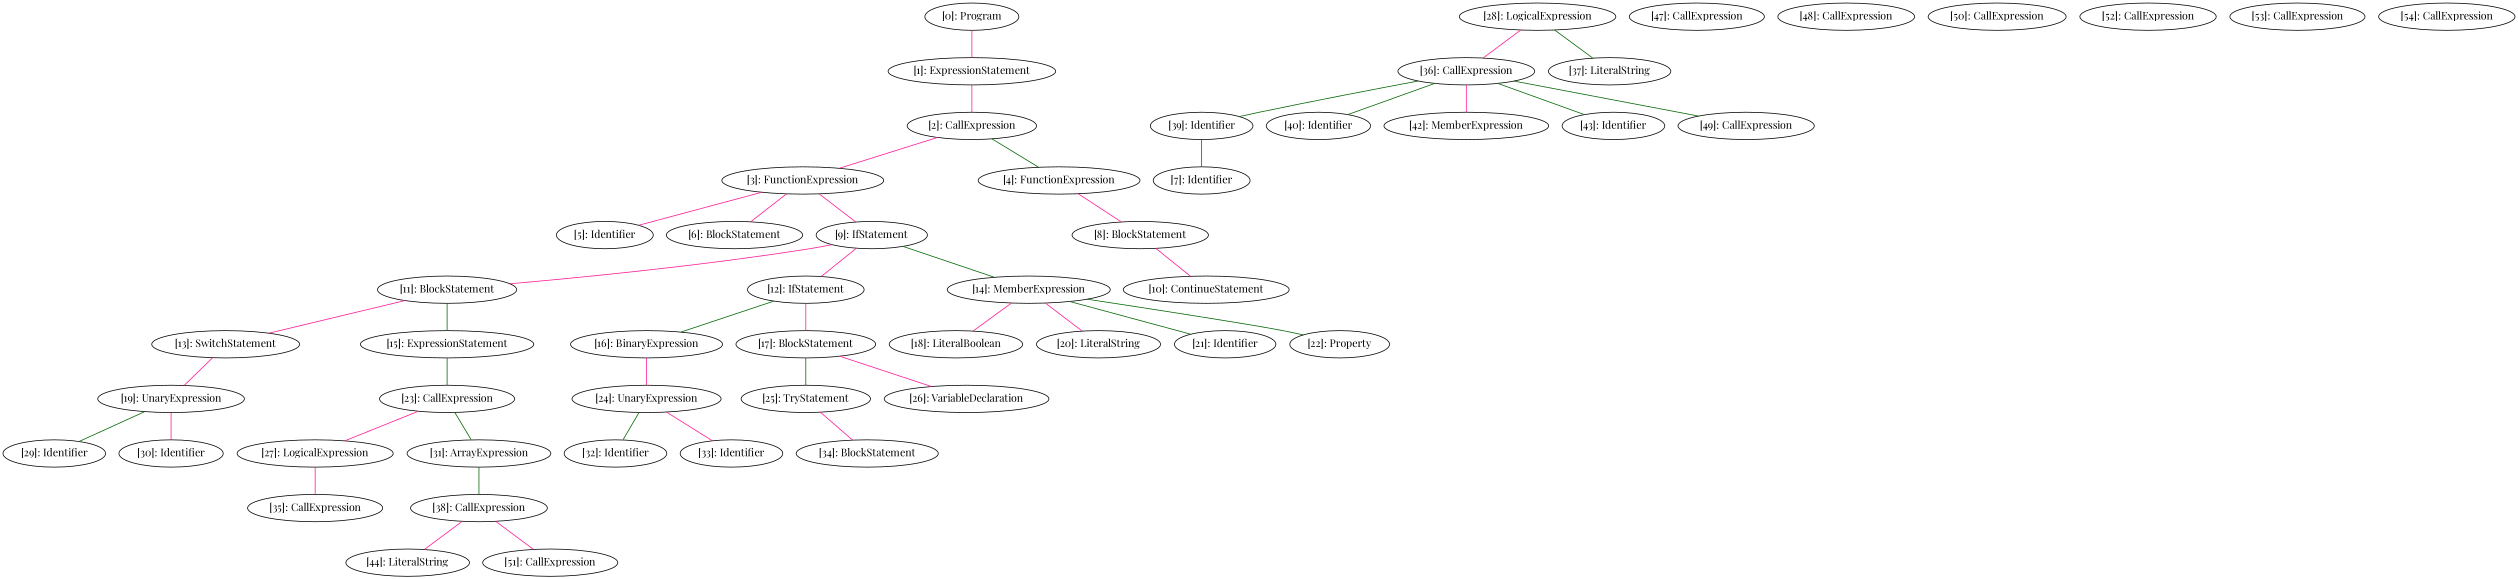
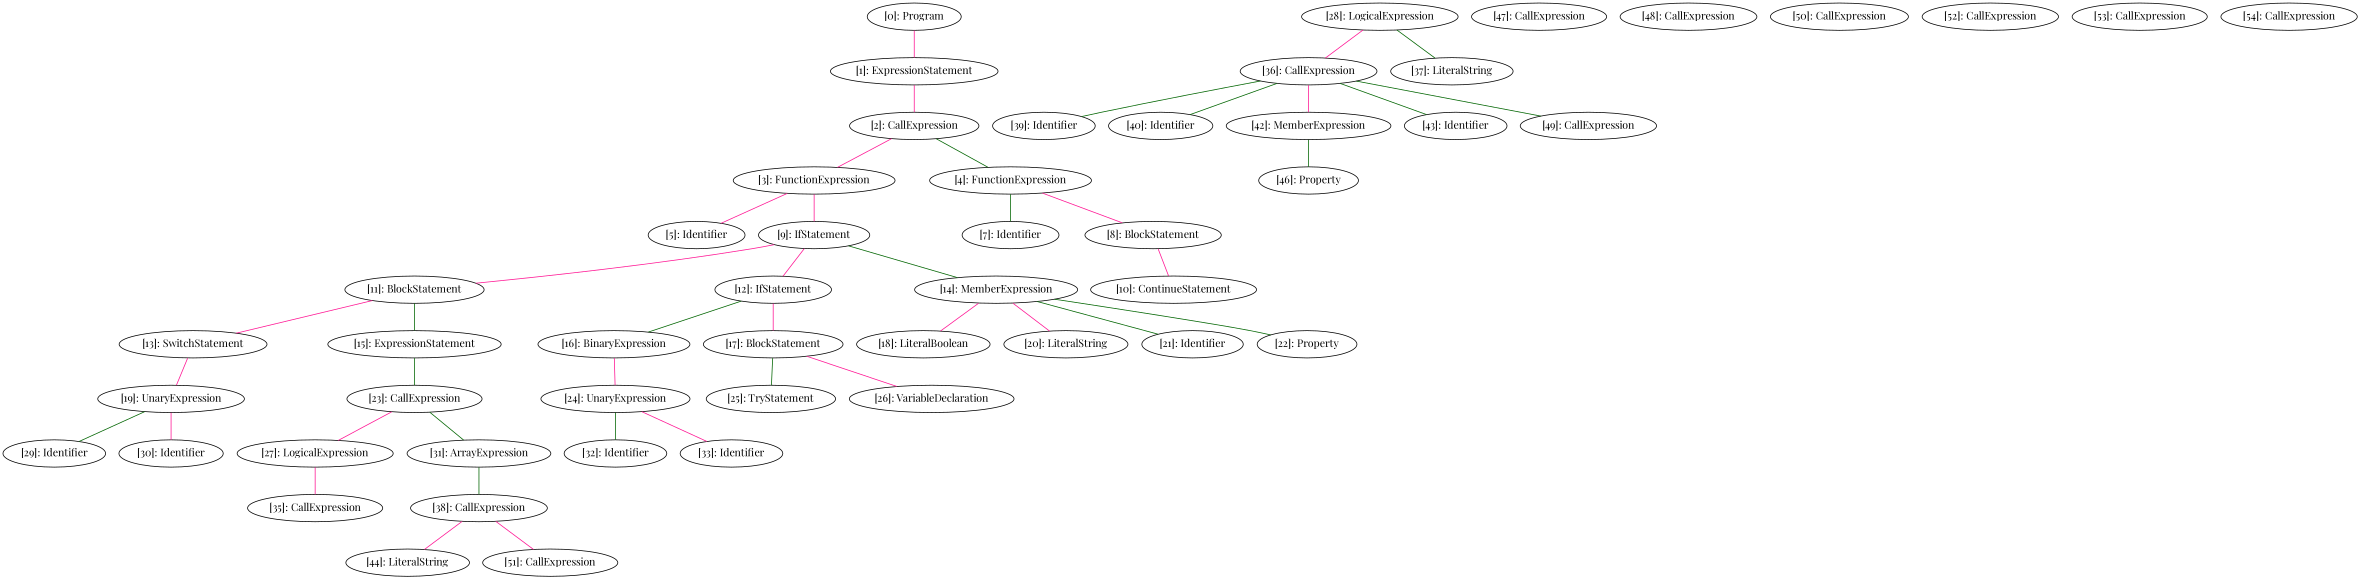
edge "[39]: Identifier" -- "[7]: Identifier": now "[4]: FunctionExpression" -- "[7]: Identifier"
node "[46]: Property": added
node "[6]: BlockStatement": removed
node "[34]: BlockStatement": removed
